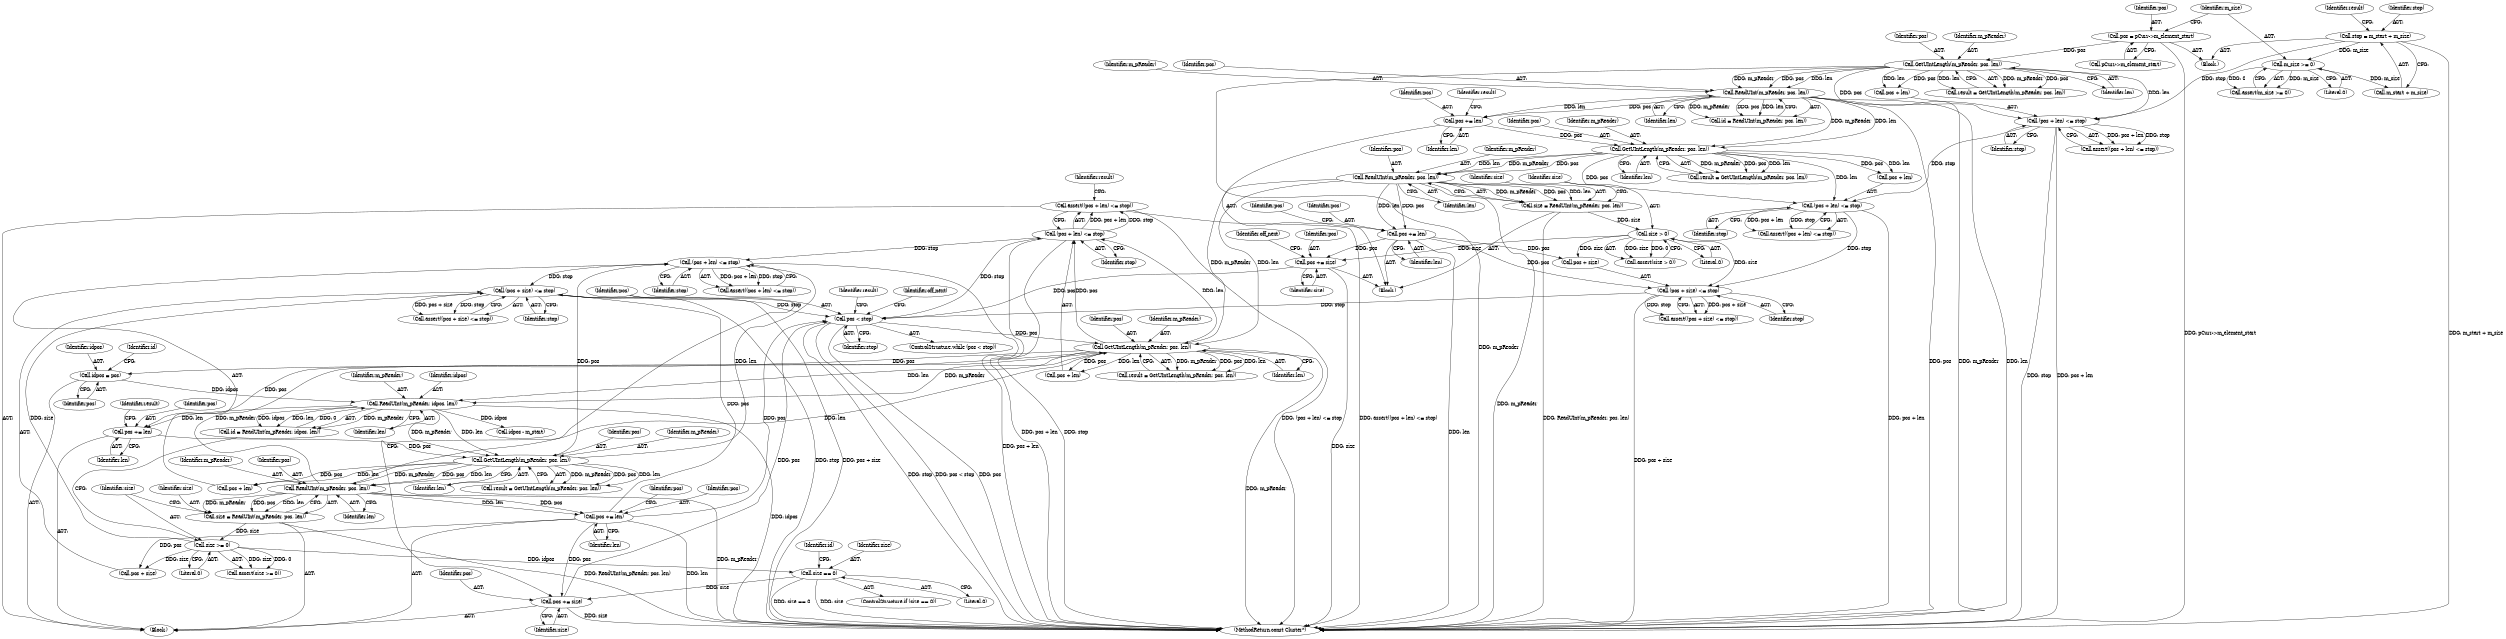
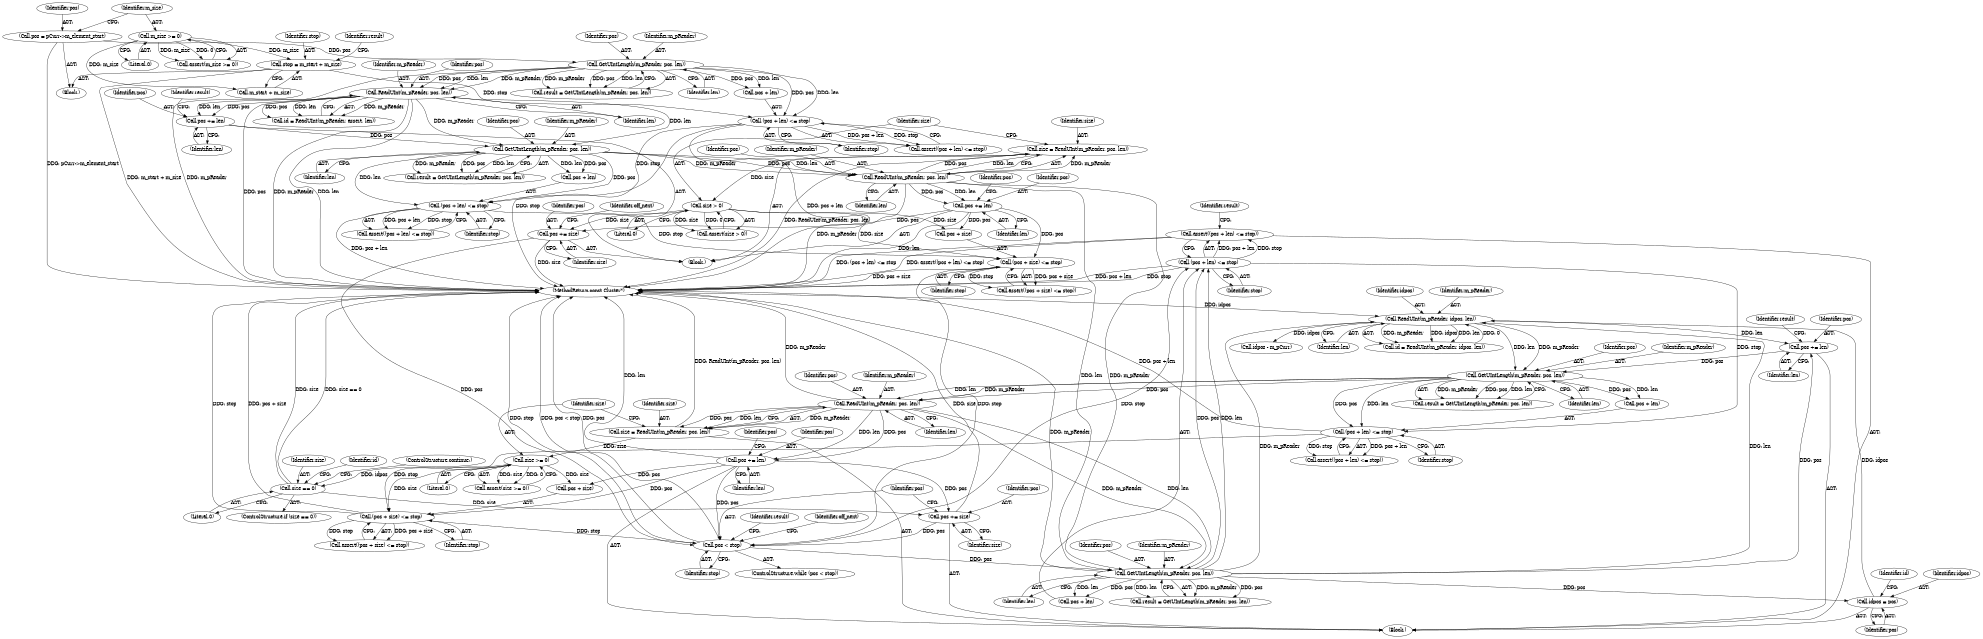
edge "(Call,stop = m_start + m_size)" -> "(Call,m_size >= 0)": reversed
node "(Call,pCurr->m_element_start)": removed
node "(Call,id = ReadUInt(m_pReader, pos, len))": label "(Call,id = ReadUInt(m_pReader, pos, len))" -> "(Call,id = ReadUInt(m_pReader, assert, len))"
node "(Call,idpos - m_start)": label "(Call,idpos - m_start)" -> "(Call,idpos - m_pCurr)"
node "(ControlStructure,continue;)": added
edge "(Call,id = ReadUInt(m_pReader, idpos, len))" -> "(Call,size >= 0)": now "(Call,assert(size >= 0))" -> "(Call,size >= 0)"
edge "(Call,ReadUInt(m_pReader, idpos, len))" -> "(MethodReturn,const Cluster*)": reversed
